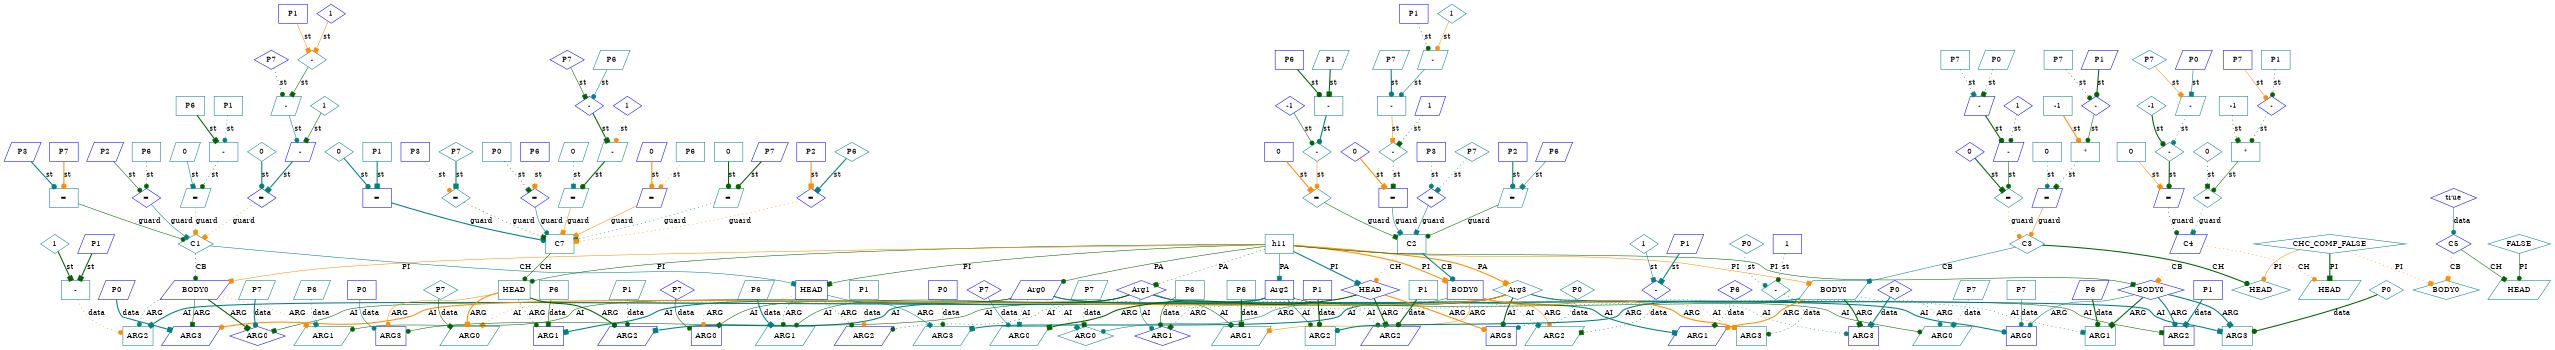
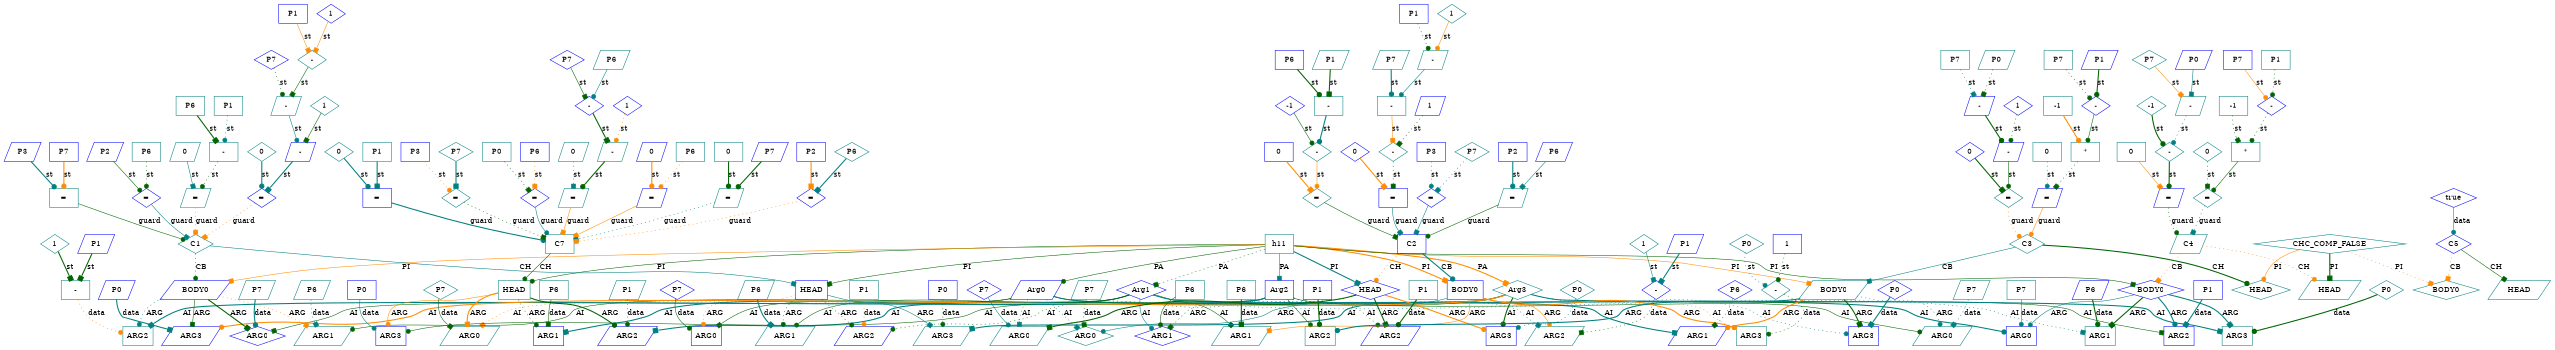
node "C2": color teal -> blue
node "C4": color blue -> teal
node "FALSE": removed
